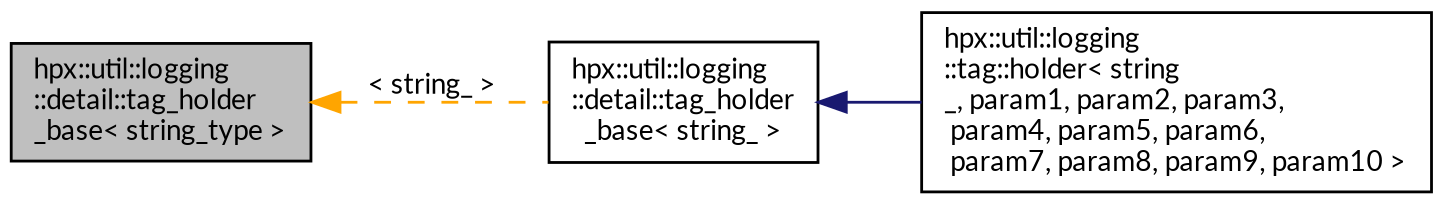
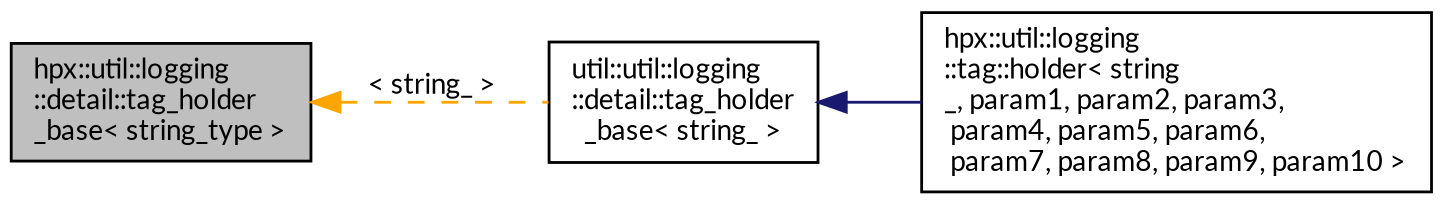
node "hpx::util::logging ::detail::tag_holder _base< string_ >": label "hpx::util::logging ::detail::tag_holder _base< string_ >" -> "util::util::logging ::detail::tag_holder _base< string_ >"
